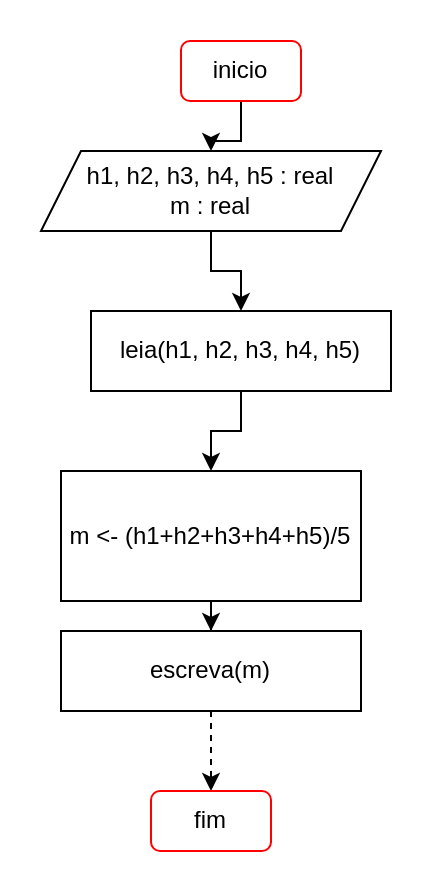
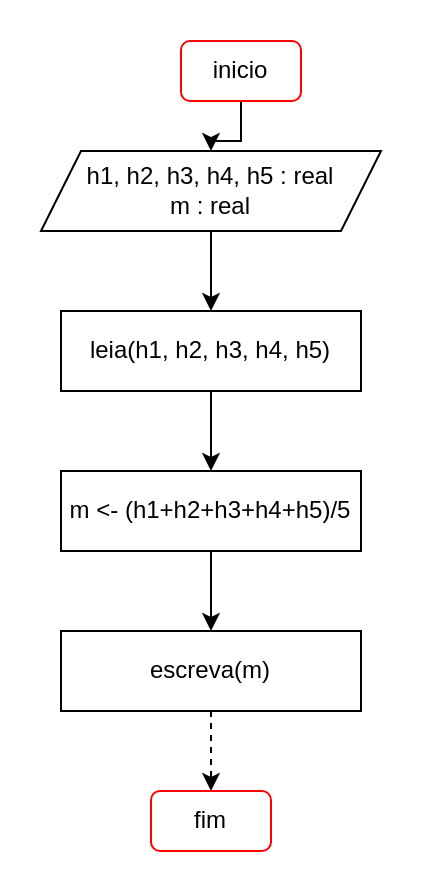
node "leia(h1, h2, h3, h4, h5)": moved (241, 351) -> (211, 351)
node "m <- (h1+h2+h3+h4+h5)/5": size 300x130 -> 300x80
